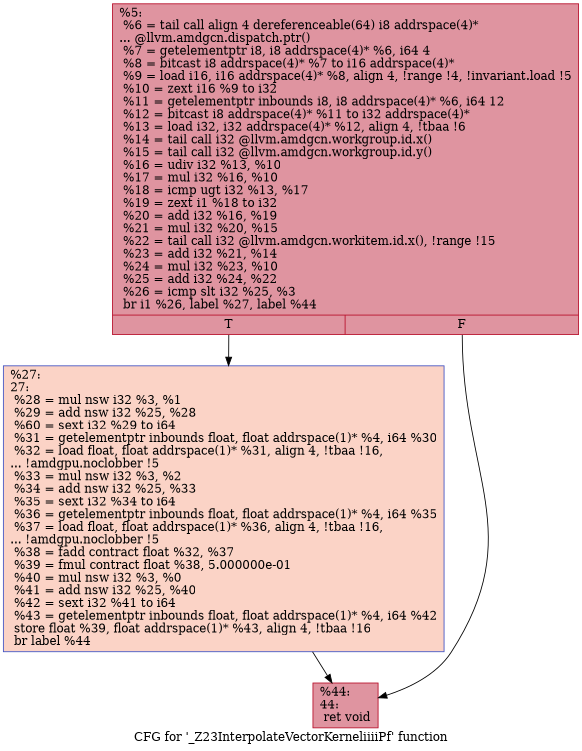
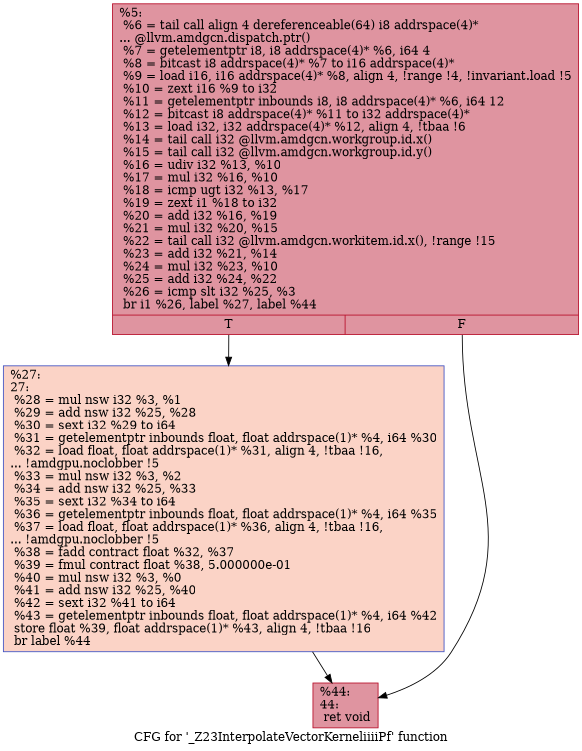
node "%27:": text "%60 = sext i32 %29 to i64" -> "%30 = sext i32 %29 to i64"
